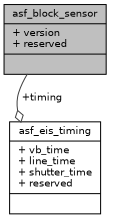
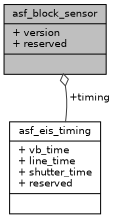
edge "asf_block_sensor" -> "asf_eis_timing": reversed
